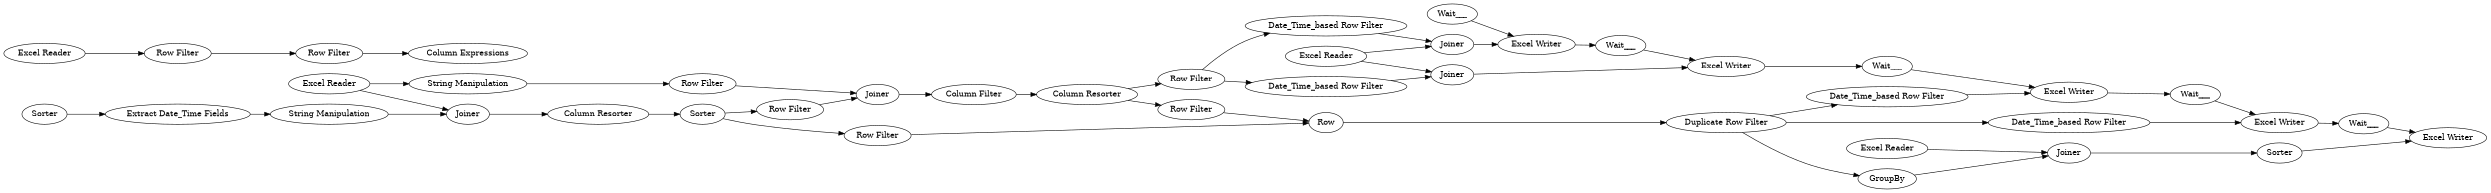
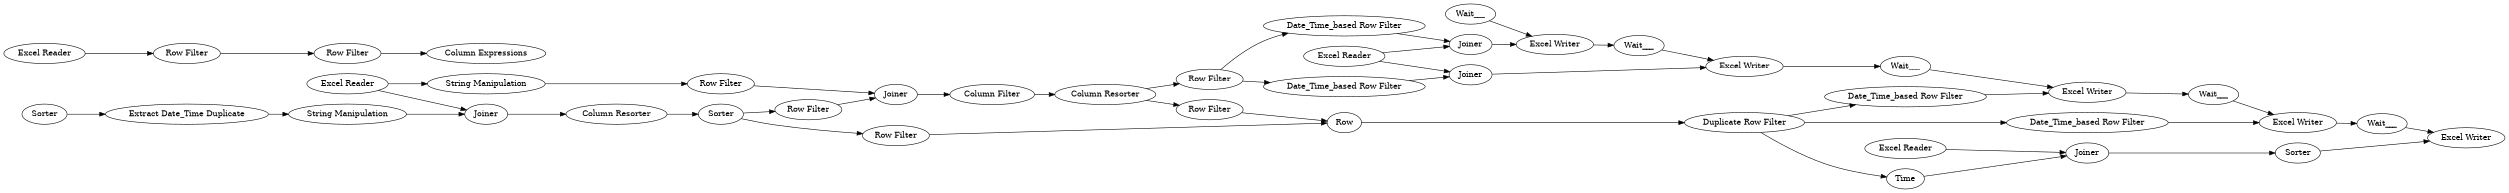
node "Extract Date_Time Fields": label "Extract Date_Time Fields" -> "Extract Date_Time Duplicate"
node "GroupBy": label "GroupBy" -> "Time"
